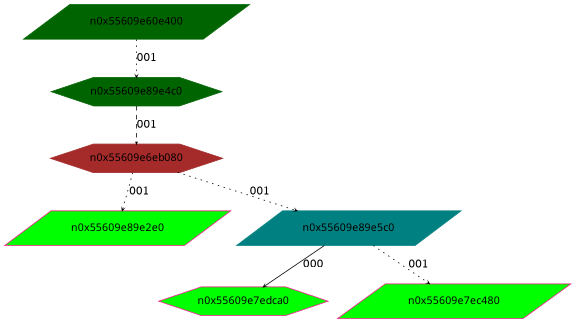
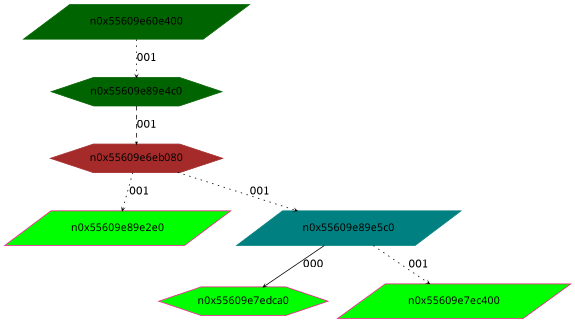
node "n0x55609e7ec480": label "n0x55609e7ec480" -> "n0x55609e7ec400"
